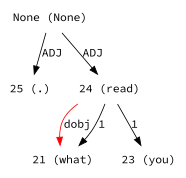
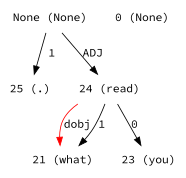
node "0 (None)": added
edge "None (None)" -> "25 (.)": label "ADJ" -> "1"
edge "24 (read)" -> "23 (you)": label "1" -> "0"
